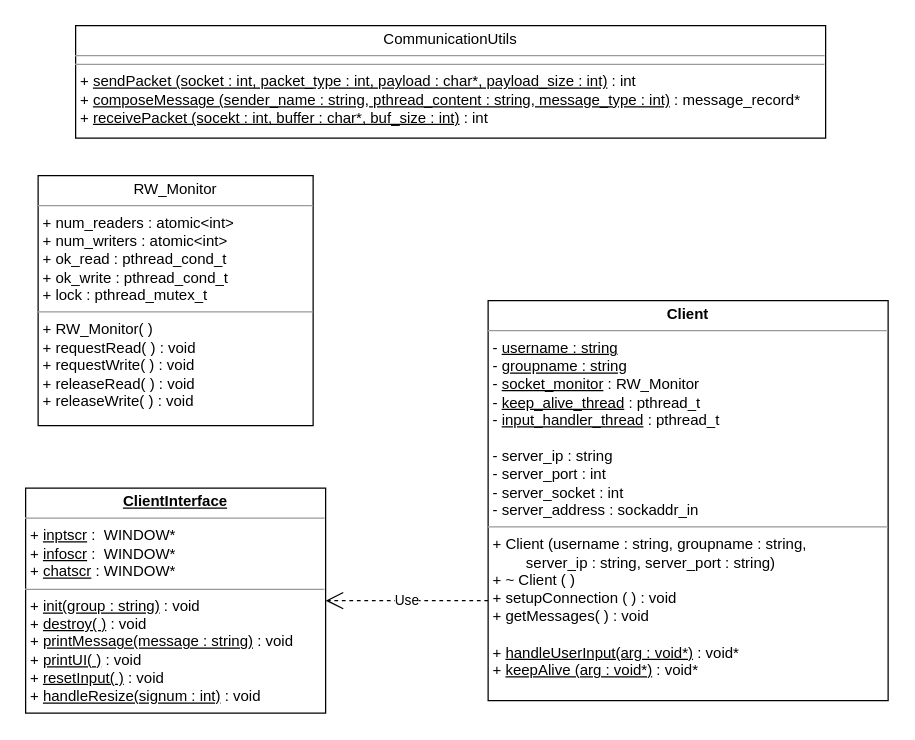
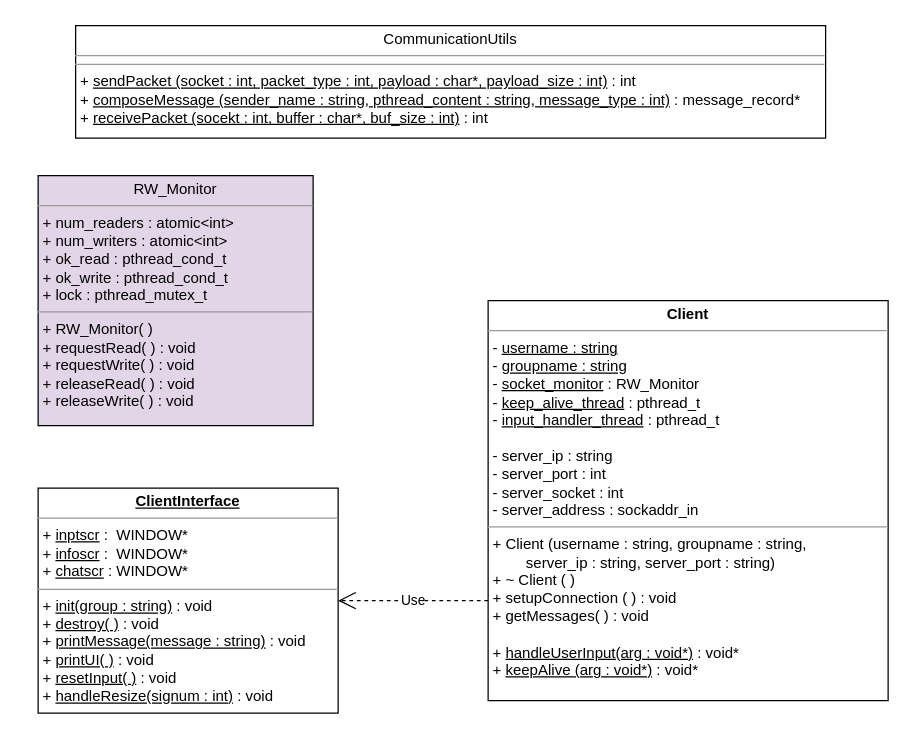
node "RW_Monitor + num_readers : atomic<int> + num_writers : atomic<int> + ok_read : pthread_cond_t + ok_write : pthread_cond_t + lock : pthread_mutex_t + RW_Monitor( ) + requestRead( ) : void + requestWrite( ) : void + releaseRead( ) : void + releaseWrite( ) : void": fillcolor #ffffff -> #e1d5e7
node "ClientInterface + inptscr : WINDOW* + infoscr : WINDOW* + chatscr : WINDOW* + init(group : string) : void + destroy( ) : void + printMessage(message : string) : void + printUI( ) : void + resetInput( ) : void + handleResize(signum : int) : void": moved (176, 601) -> (188, 601)
